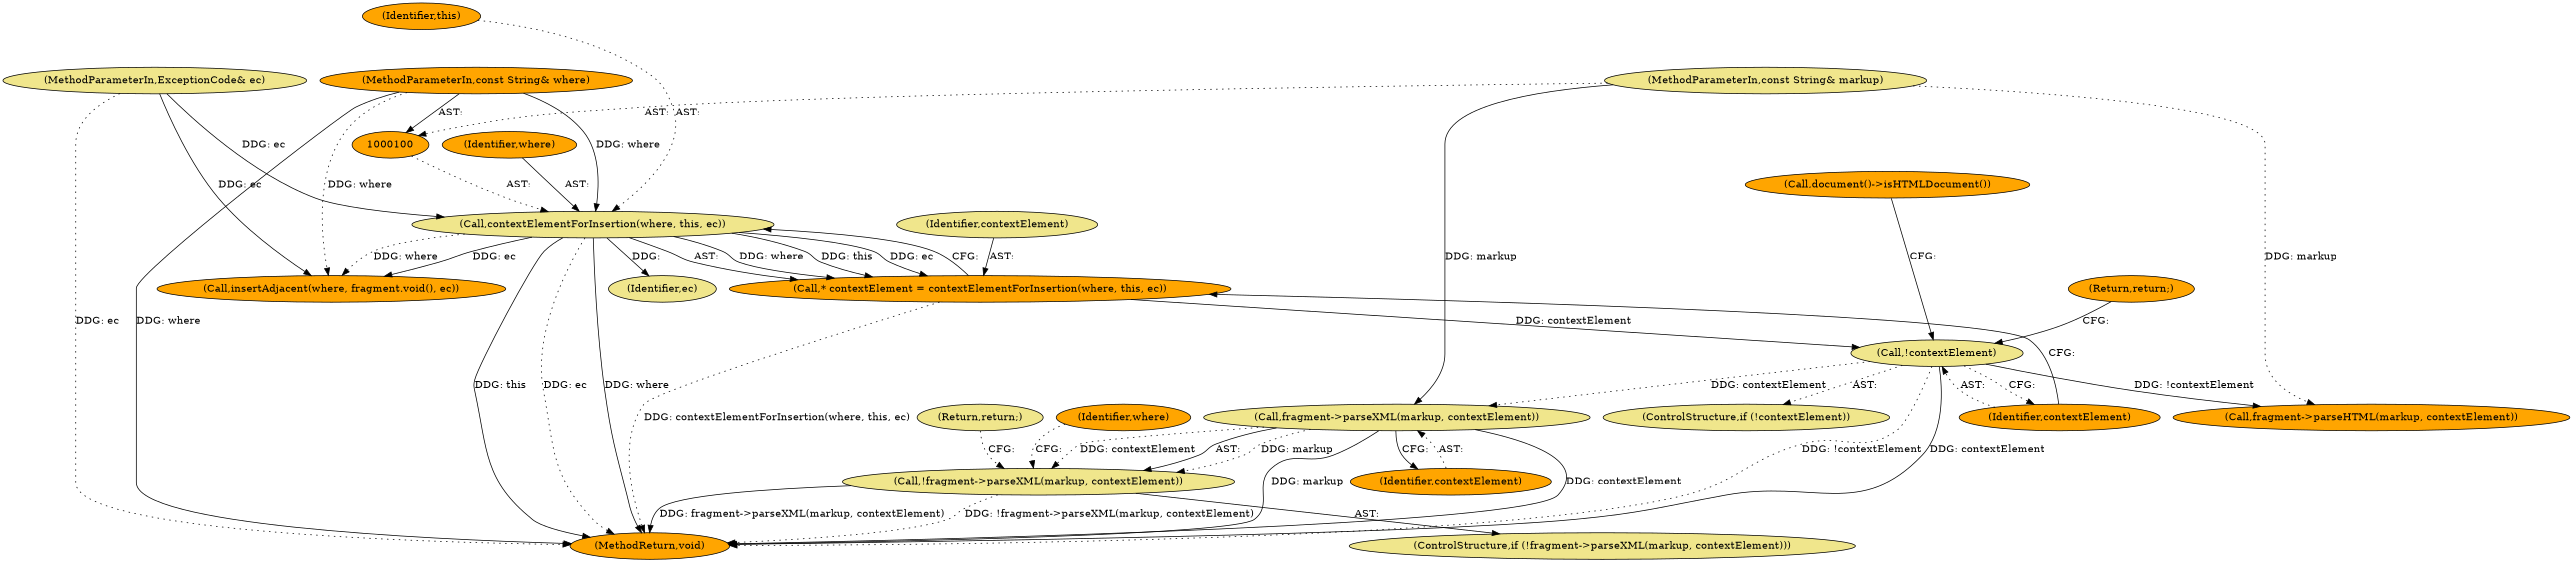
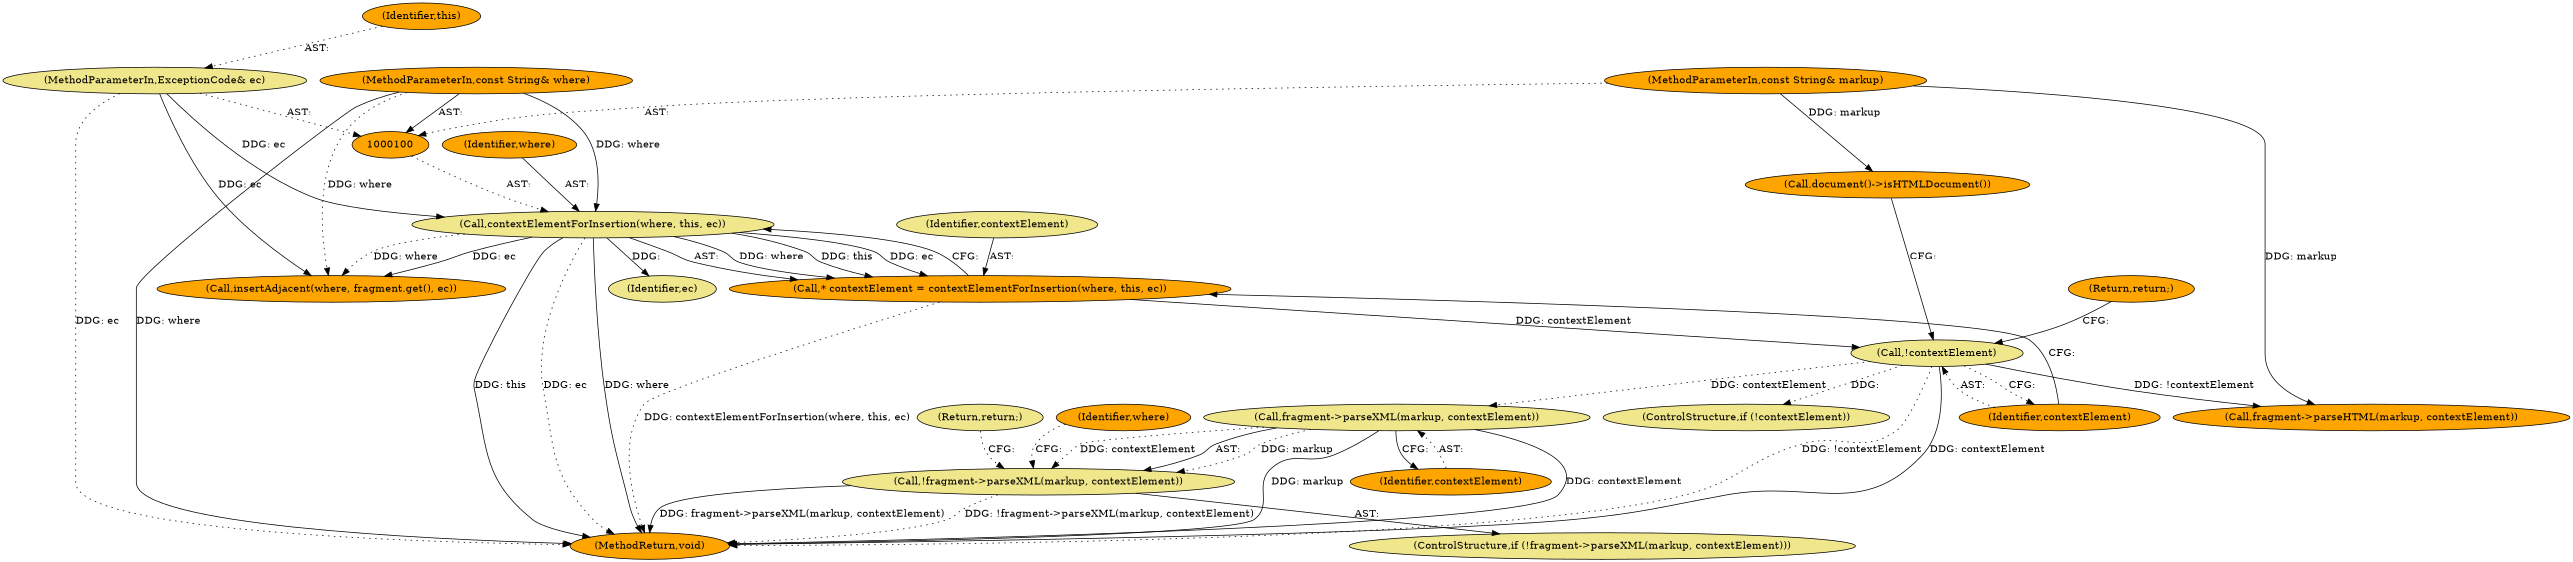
edge "(Identifier,this)" -> "(Call,contextElementForInsertion(where, this, ec))": now "(Identifier,this)" -> "(MethodParameterIn,ExceptionCode& ec)"
node "(MethodParameterIn,const String& markup)": fillcolor khaki -> orange
edge "(MethodParameterIn,ExceptionCode& ec)" -> "1000100": added, label "AST:"
edge "(MethodParameterIn,const String& markup)" -> "(Call,fragment->parseHTML(markup, contextElement))": style dotted -> solid
edge "(MethodParameterIn,const String& markup)" -> "(Call,fragment->parseXML(markup, contextElement))": now "(MethodParameterIn,const String& markup)" -> "(Call,document()->isHTMLDocument())"
node "(Call,insertAdjacent(where, fragment.void(), ec))": label "(Call,insertAdjacent(where, fragment.void(), ec))" -> "(Call,insertAdjacent(where, fragment.get(), ec))"
edge "(Call,!contextElement)" -> "(ControlStructure,if (!contextElement))": label "AST: " -> "DDG: "
